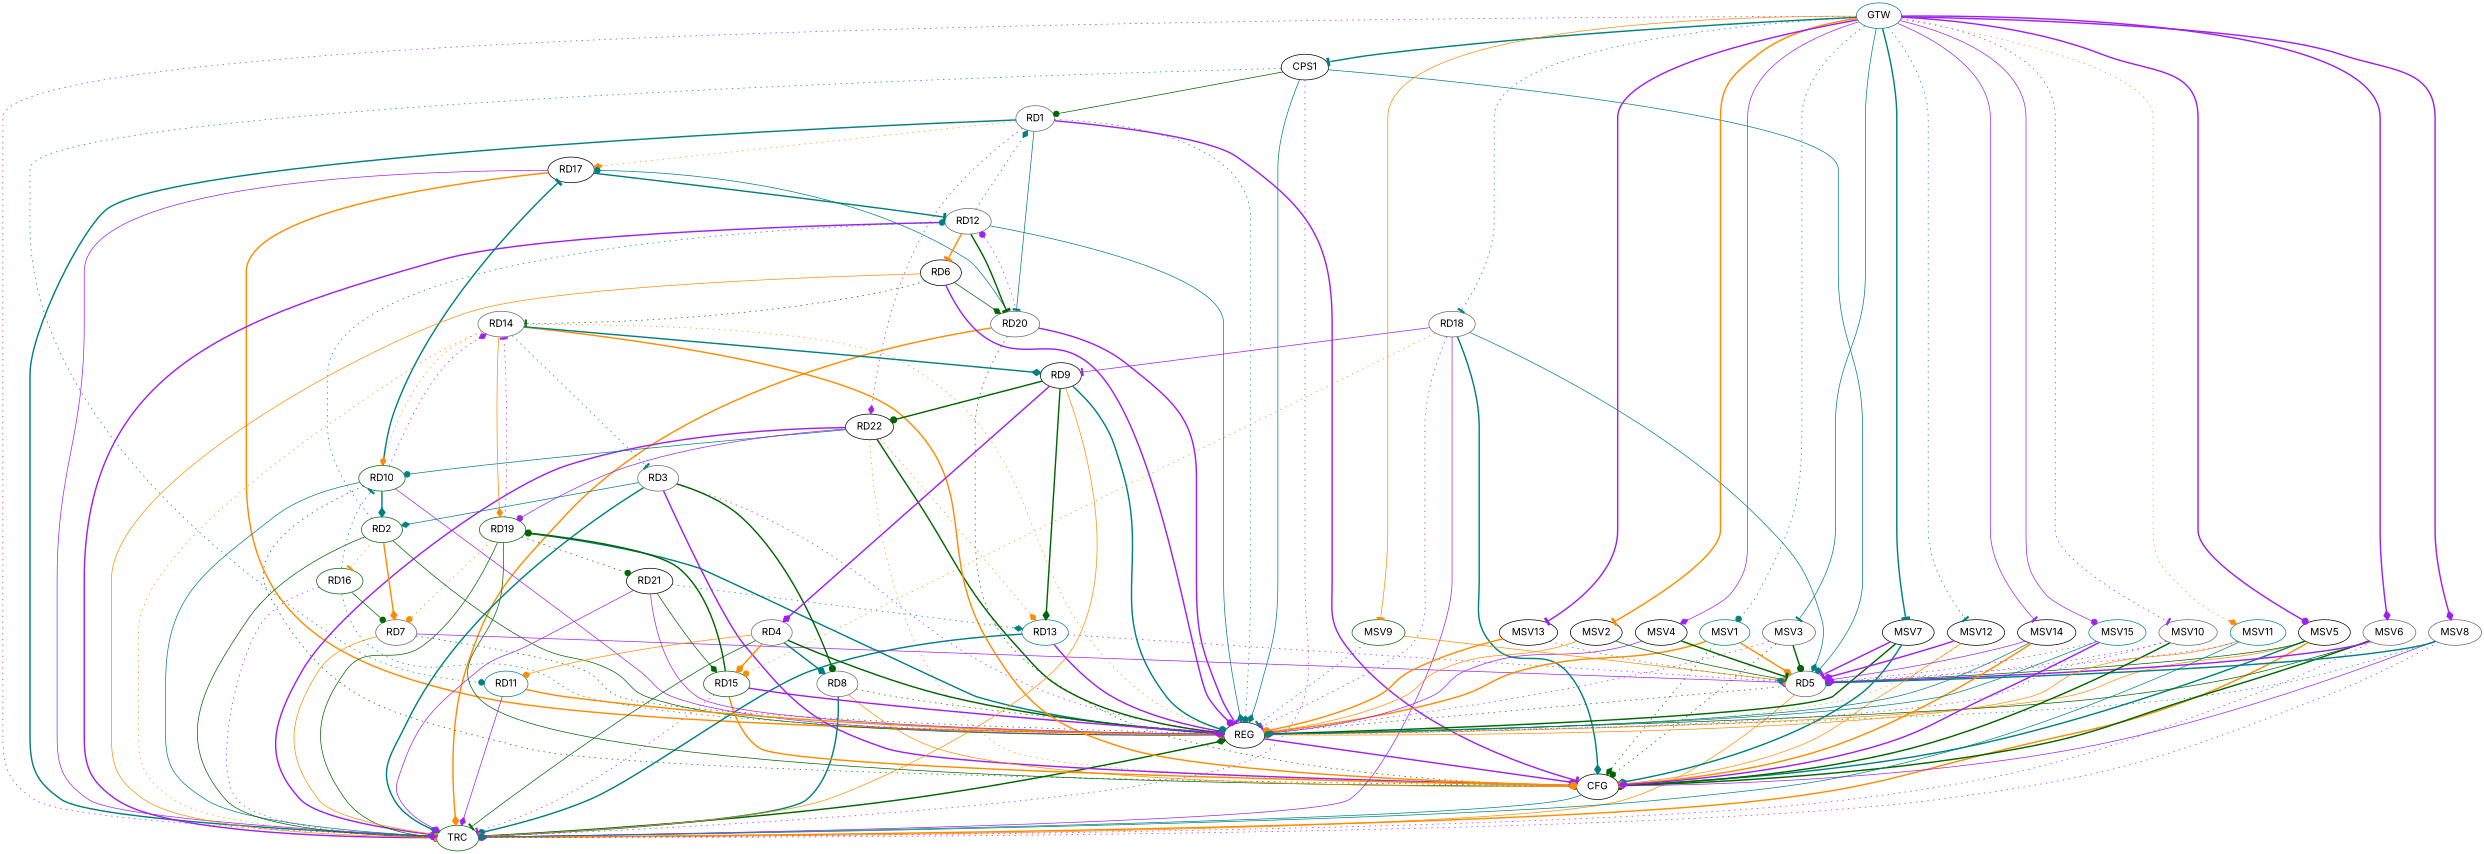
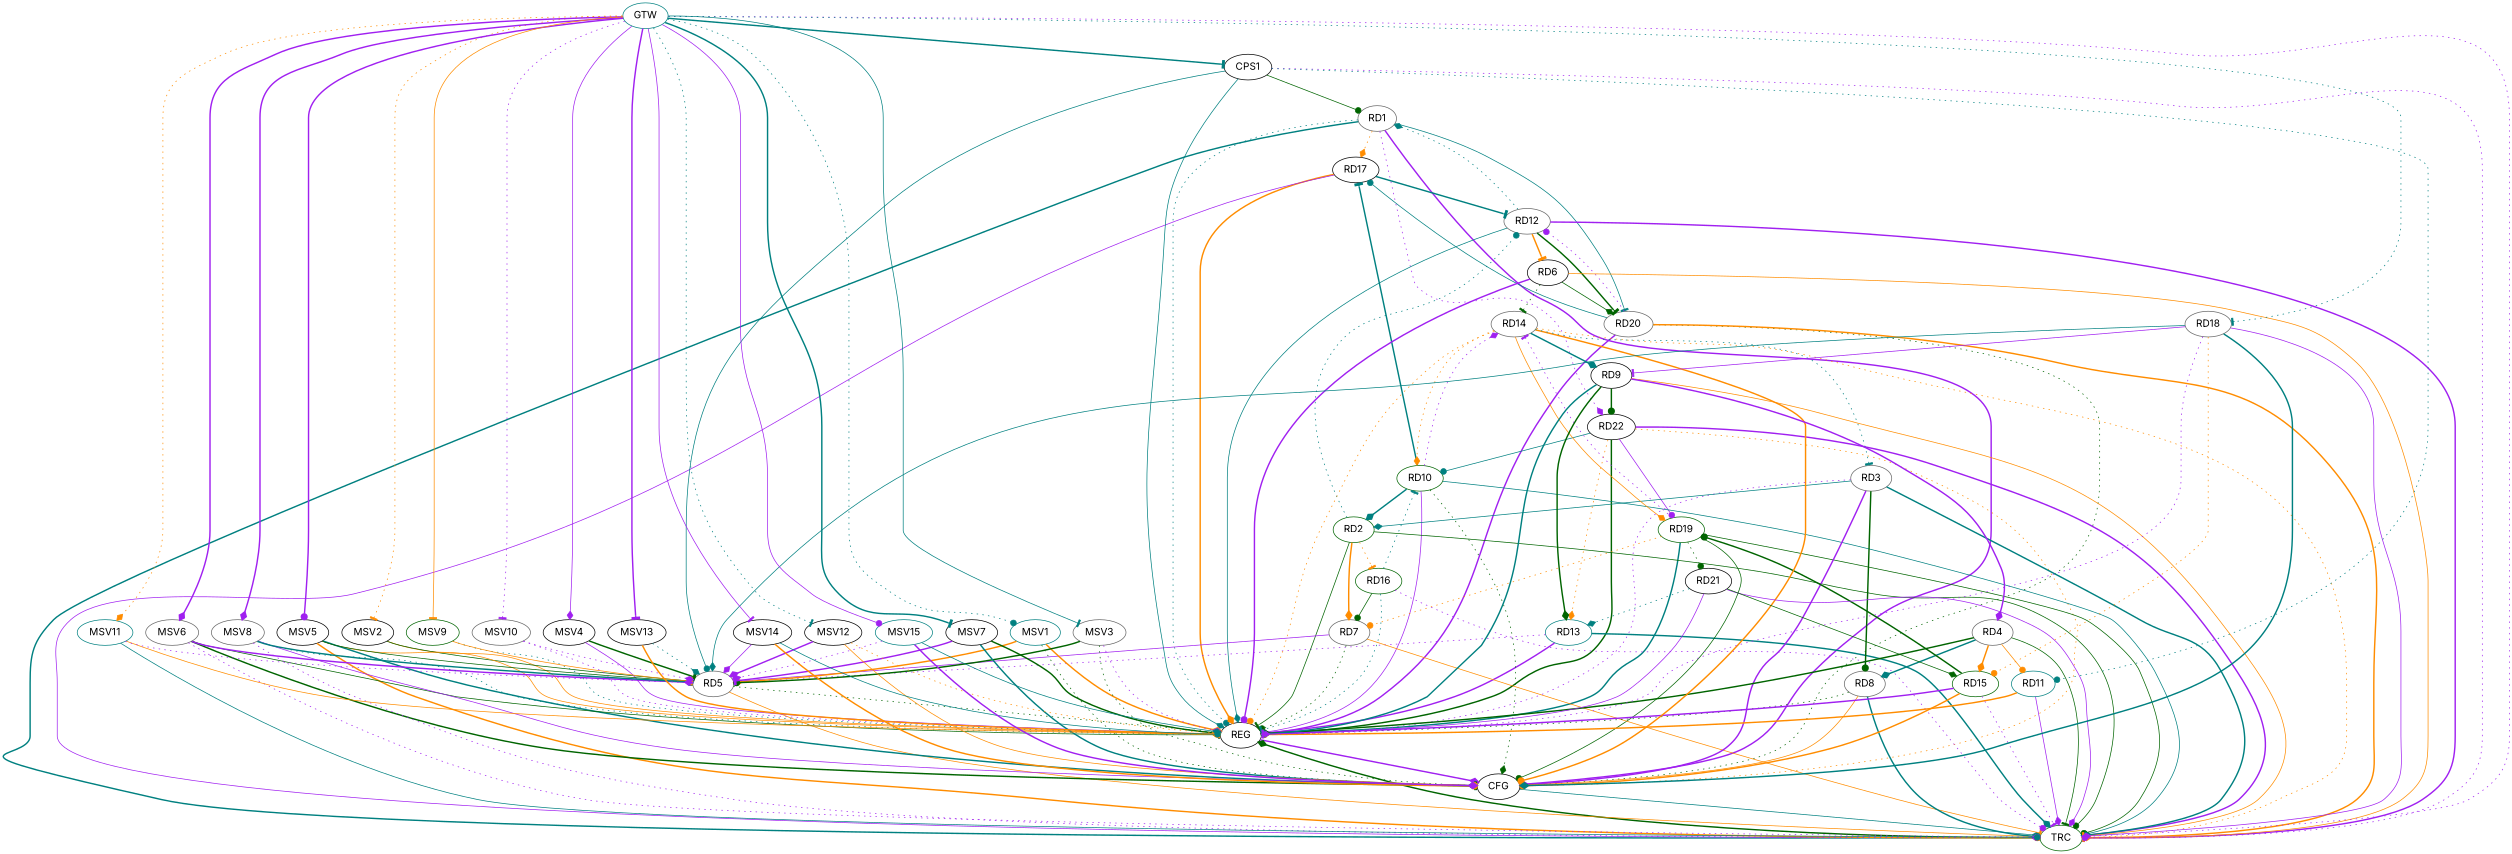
edge "GTW" -> "MSV2": style bold -> dotted
edge "MSV10" -> "CFG": removed
